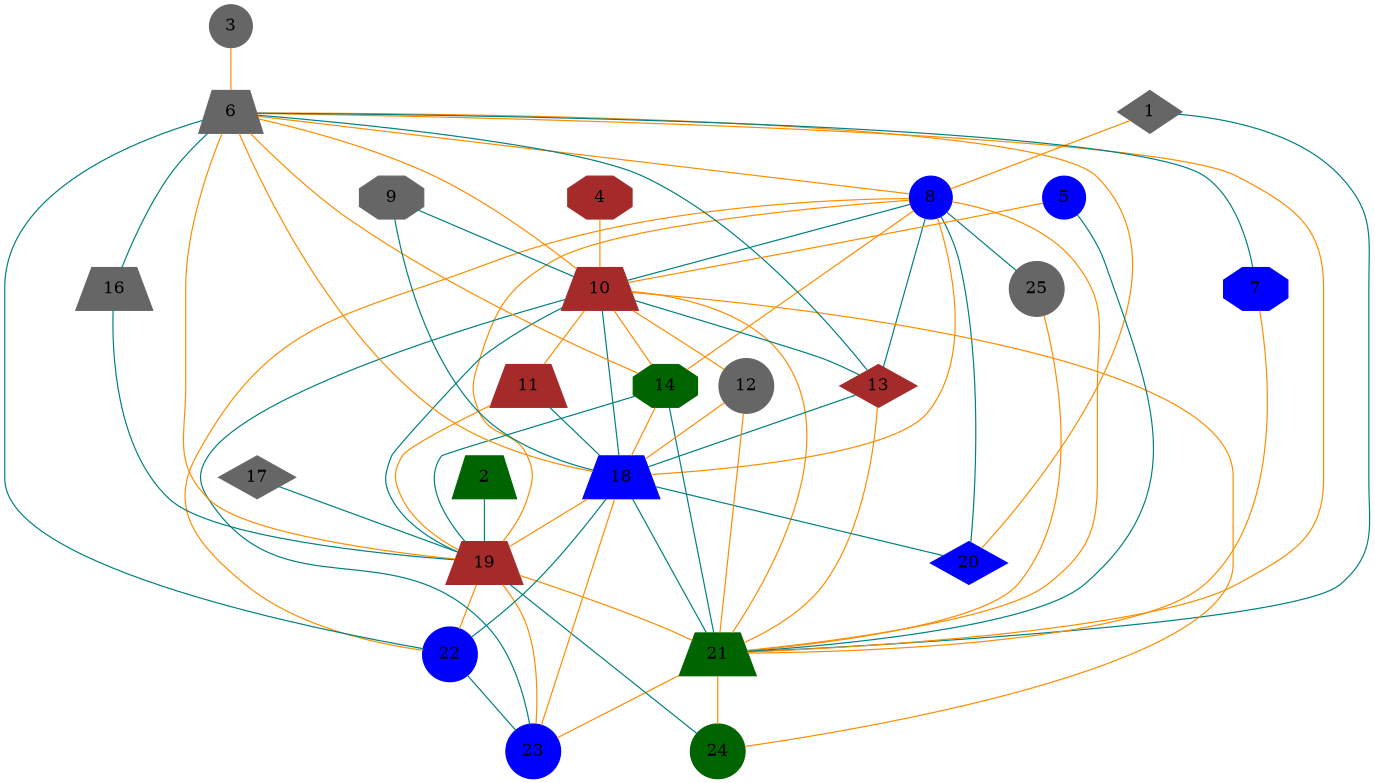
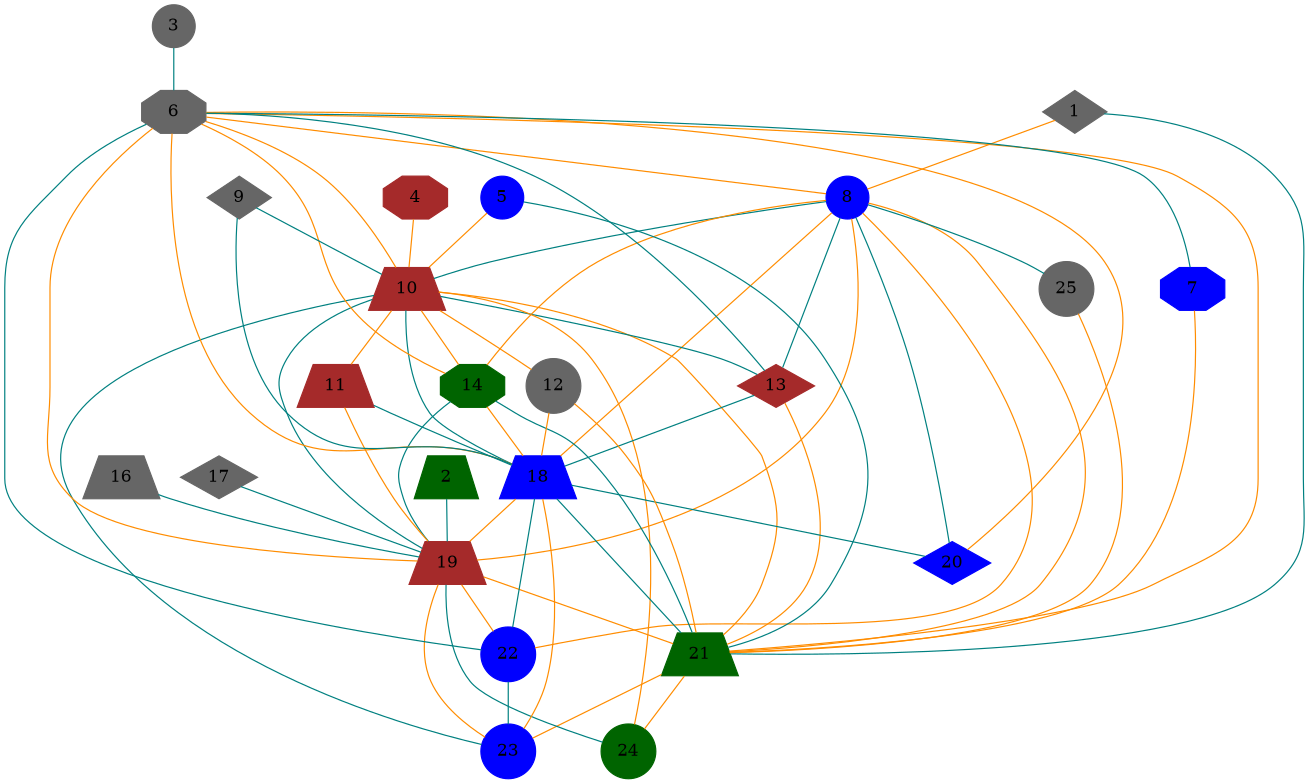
edge "3" -- "6": color darkorange -> teal
node "6": shape trapezium -> octagon
edge "6" -- "16": removed
node "9": shape octagon -> diamond
